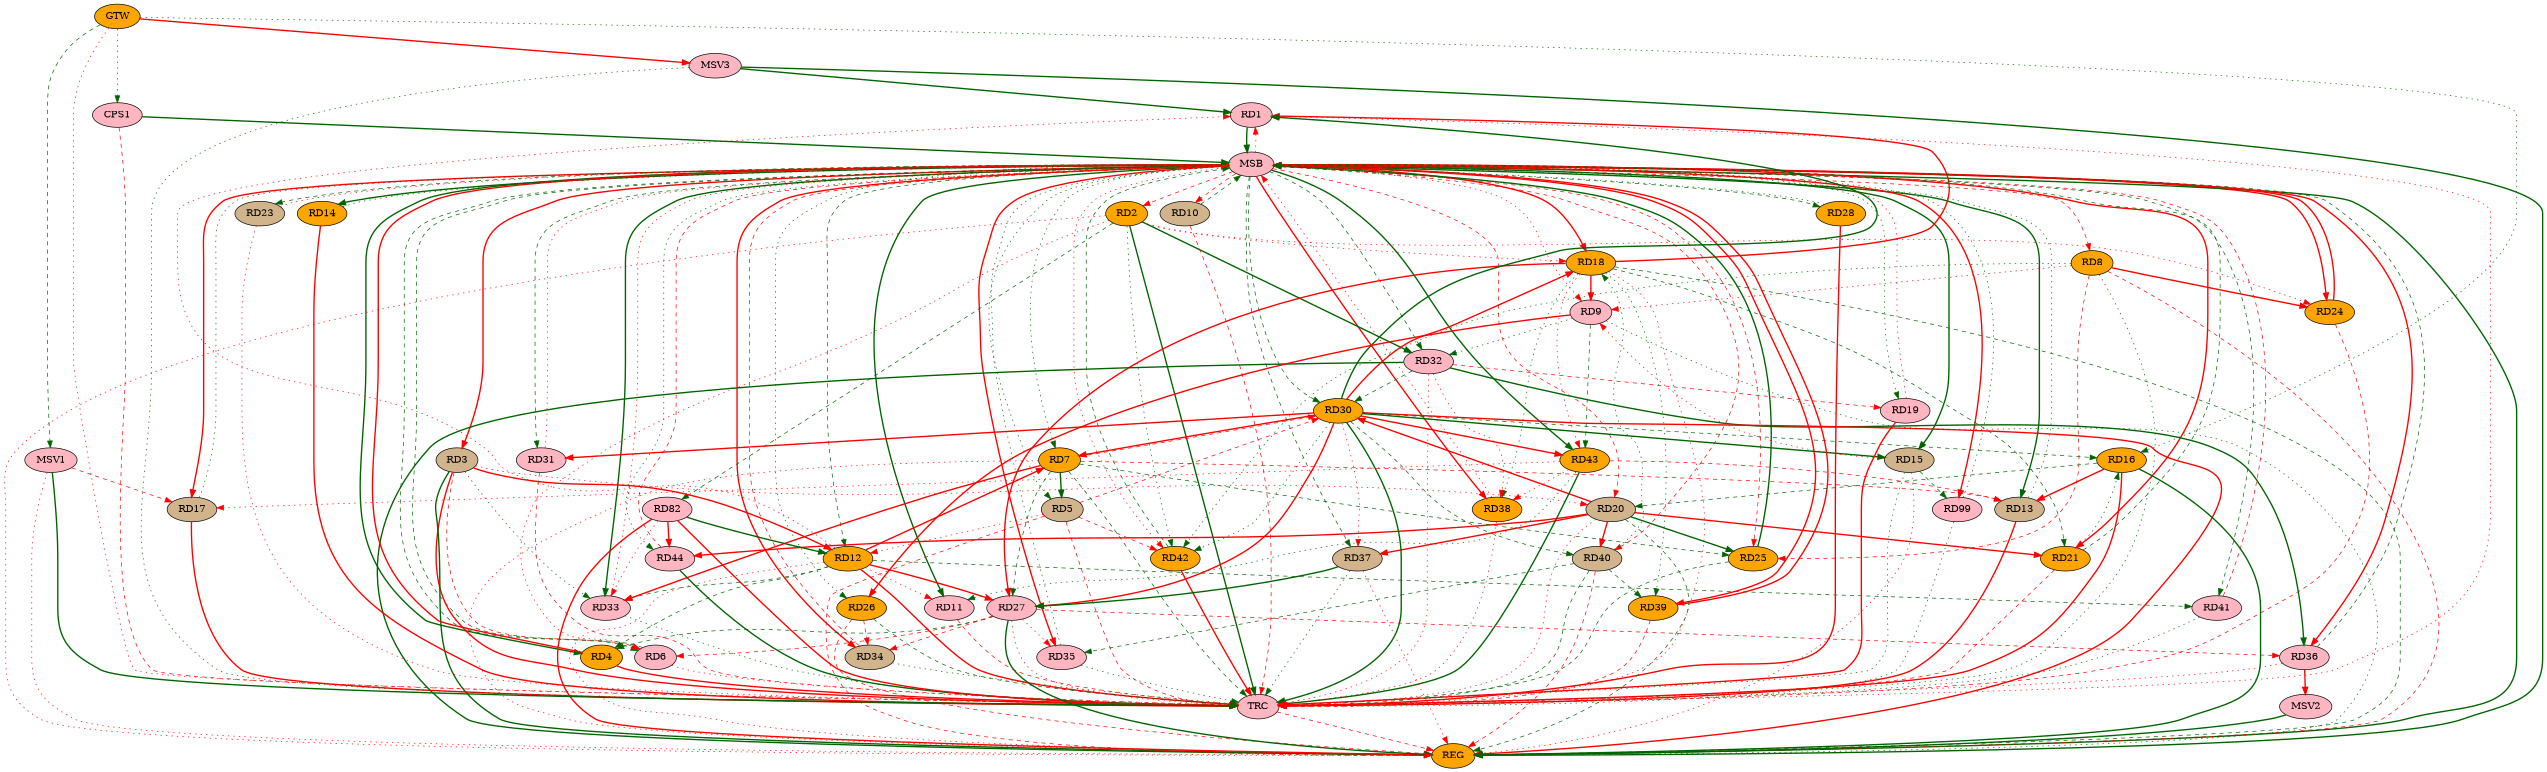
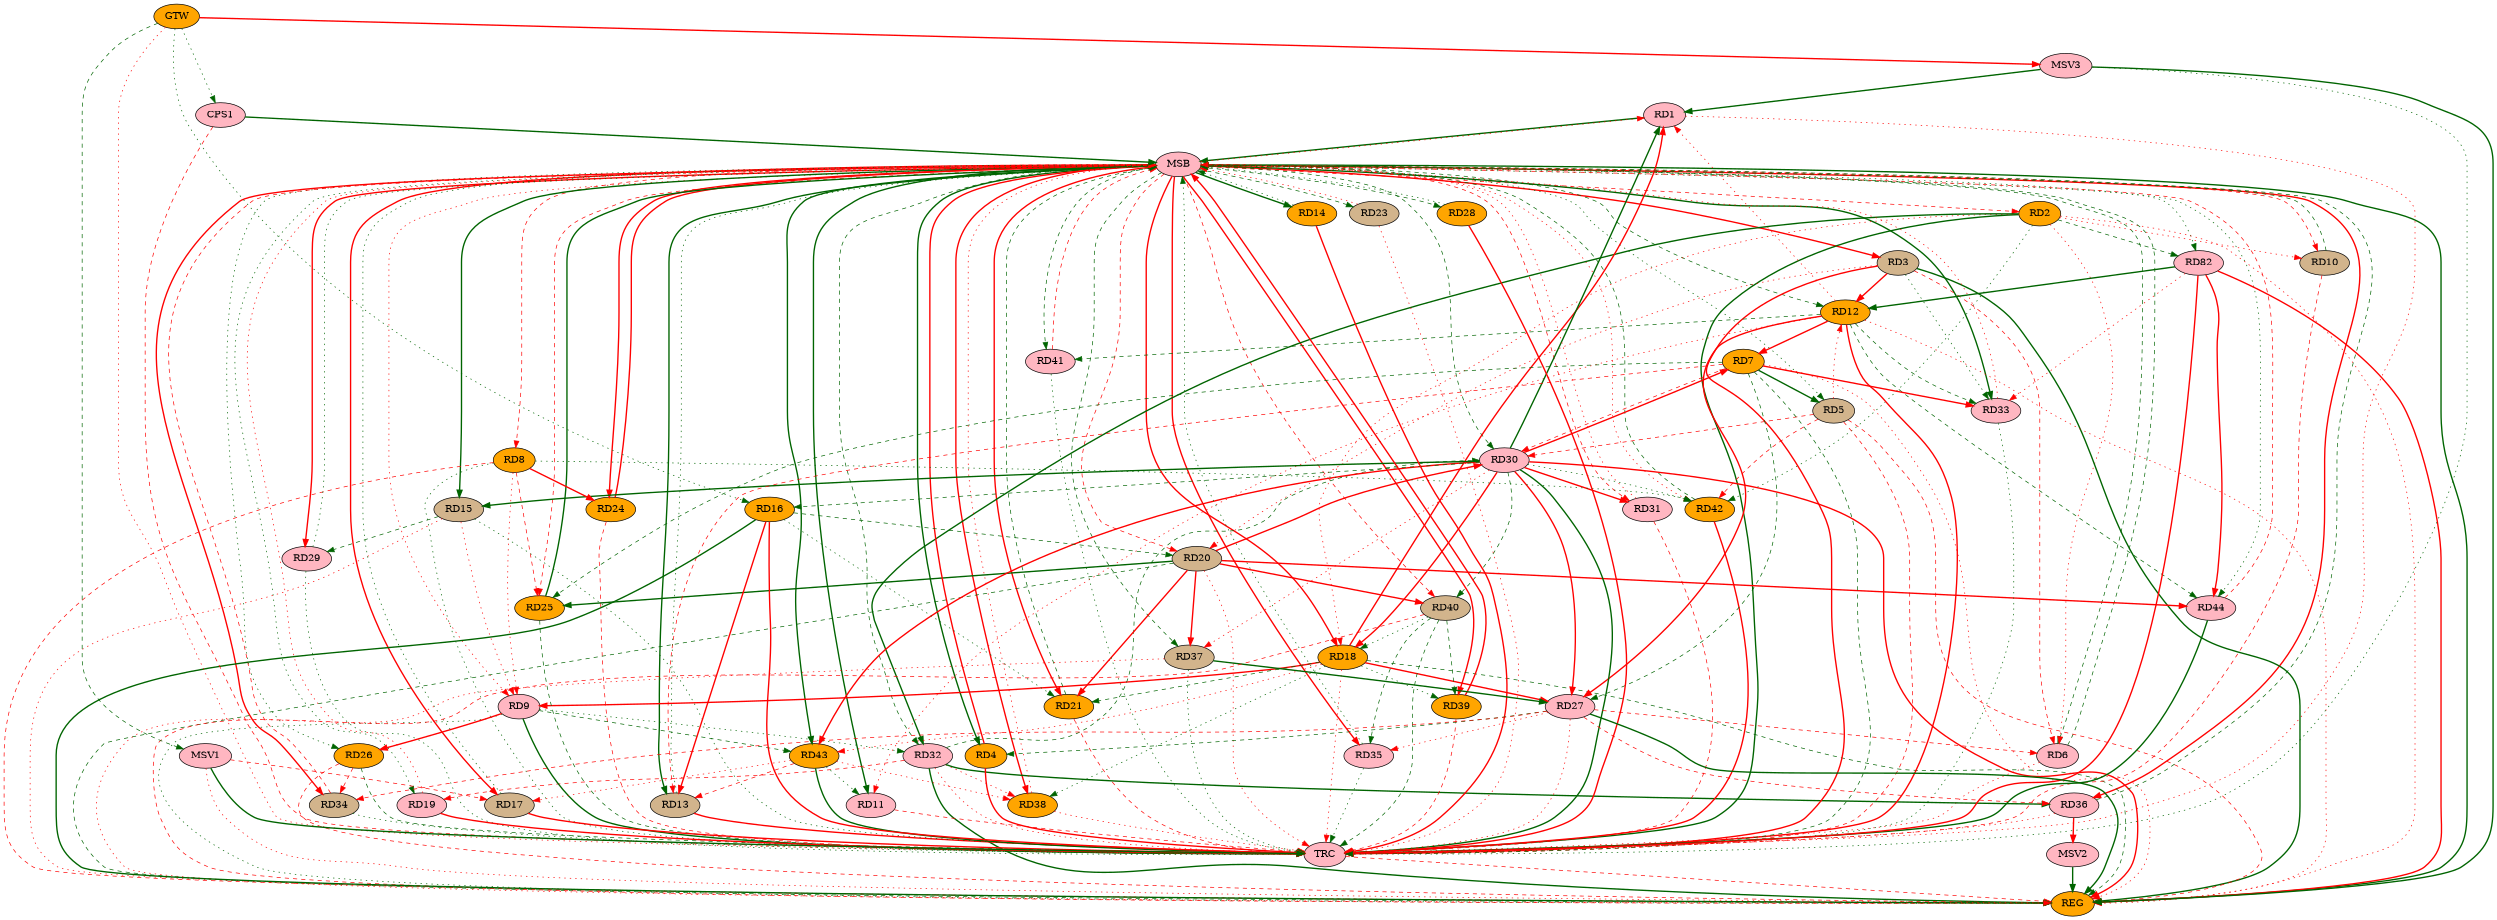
edge "MSB" -> "RD31": color darkgreen -> red
edge "MSB" -> "RD7": now "MSB" -> "RD82"
edge "RD2" -> "RD24": now "RD2" -> "RD10"
node "RD30": fillcolor orange -> lightpink
node "RD99": label "RD99" -> "RD29"
edge "RD21" -> "RD16": reversed
edge "RD12" -> "RD4": now "RD12" -> "RD44"
edge "RD9" -> "TRC": added
